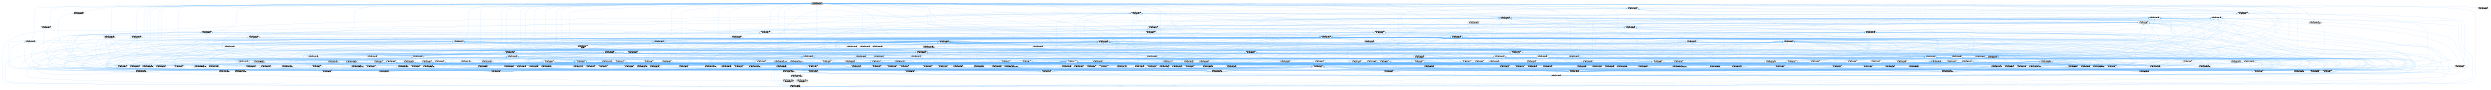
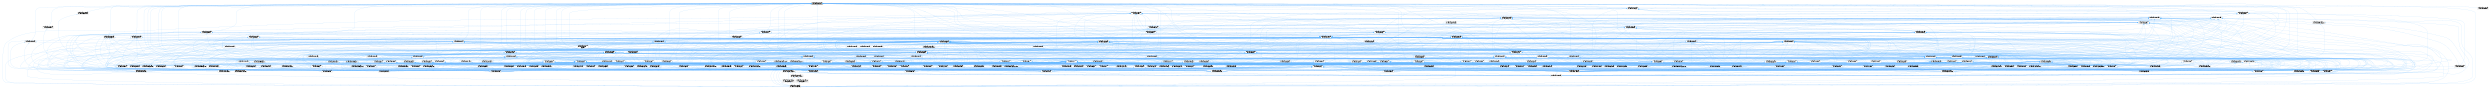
node "/home/runner/work/doxygen /doxygen/src/utf.cpp": label "/home/runner/work/doxygen /doxygen/src/utf.cpp" -> "/home/runner/work/doxygen /doxygen/src/language.cpp"
node "/home/runner/work/doxygen /doxygen/src/commentcnv.l": label "/home/runner/work/doxygen /doxygen/src/commentcnv.l" -> "/code/runner/work/doxygen /doxygen/src/commentcnv.l"
